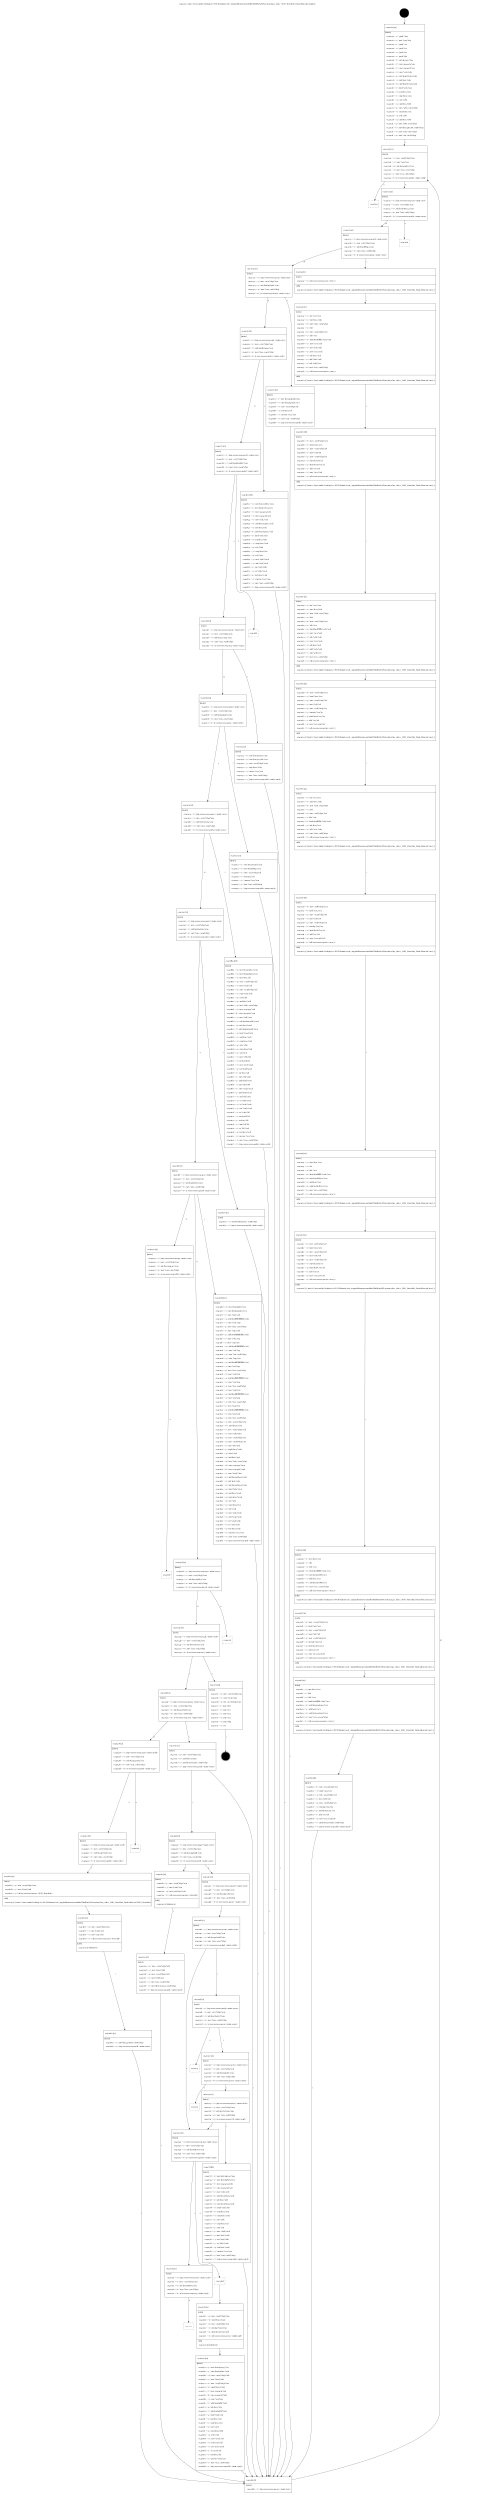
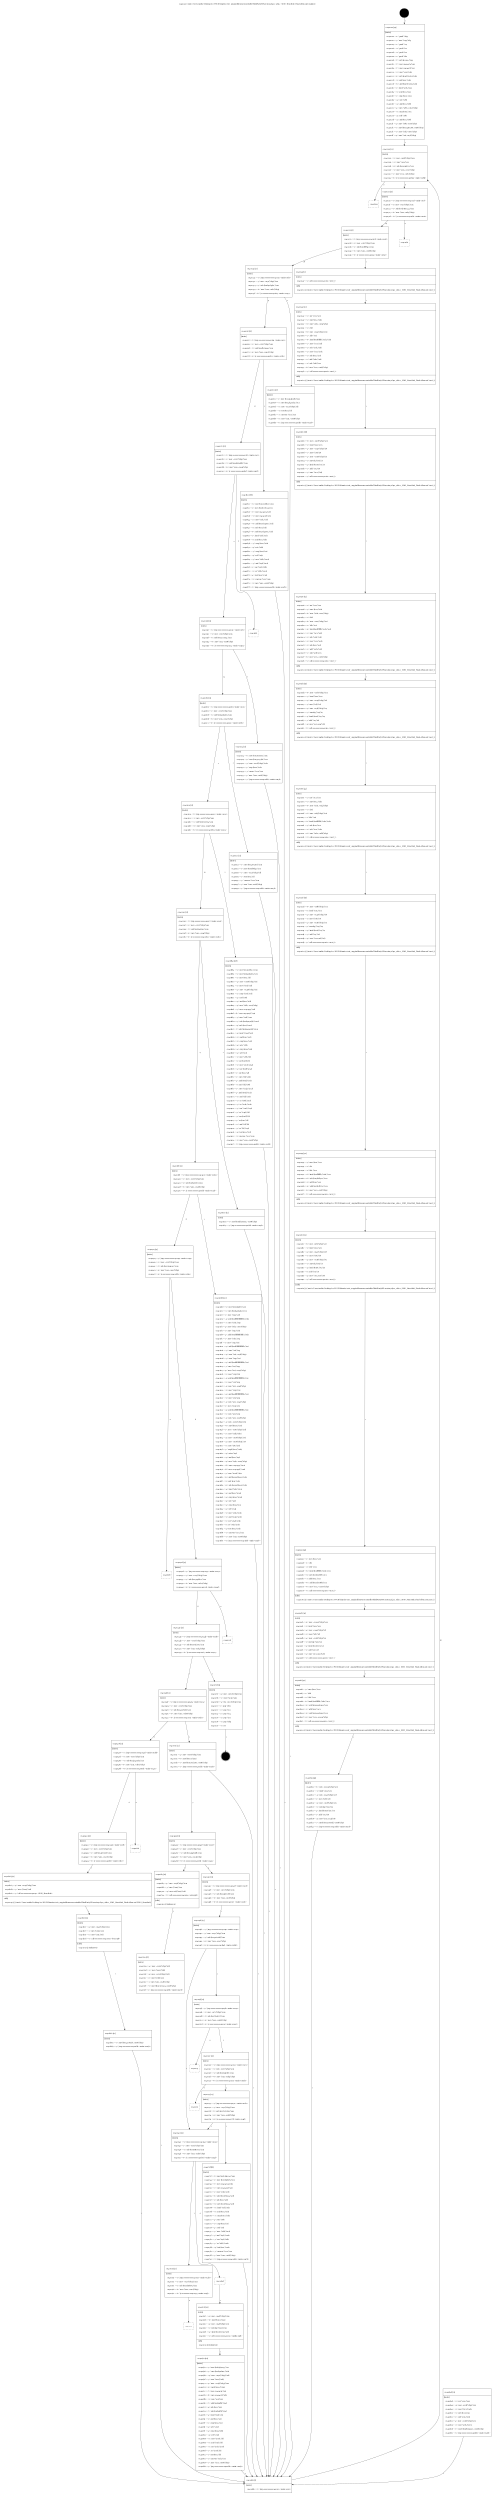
edge "0x4013fb [25]" -> "0x40142d [25]": now "0x401414 [25]" -> "0x40142d [25]"
node "0x401b48 [31]": added
